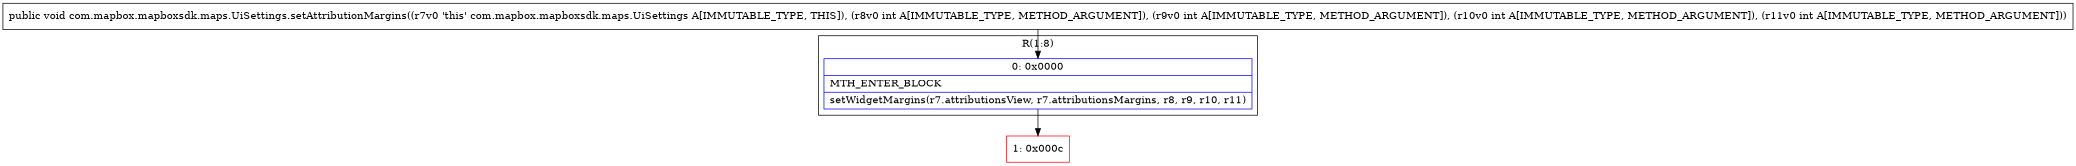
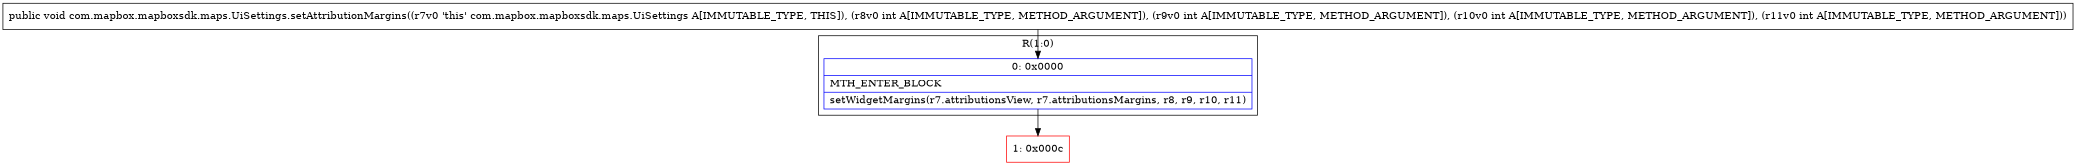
cluster "R(1:8)": label "R(1:8)" -> "R(1:0)"
